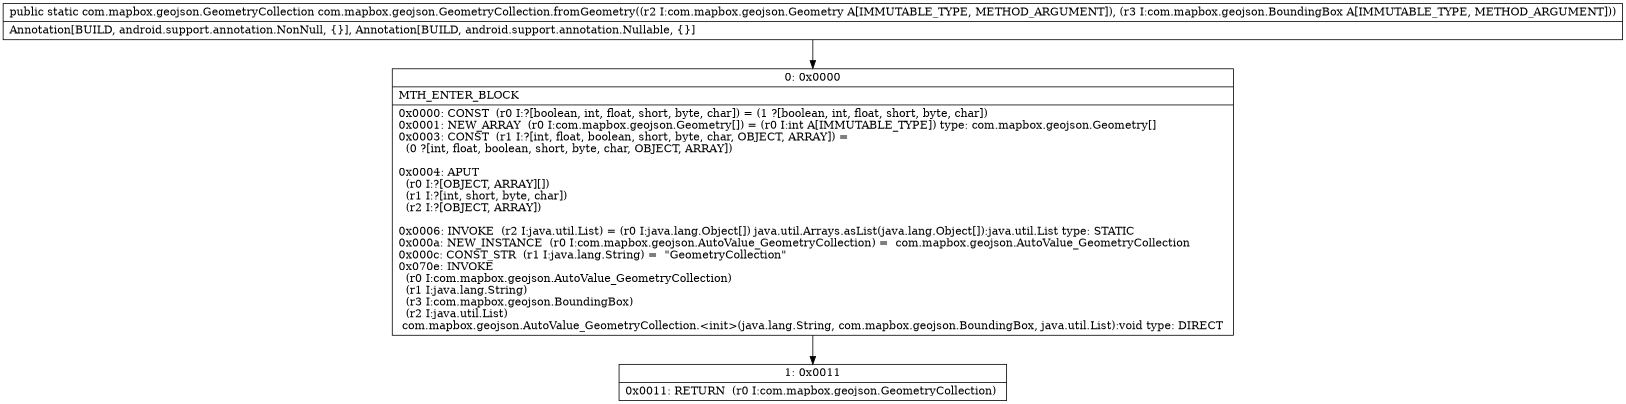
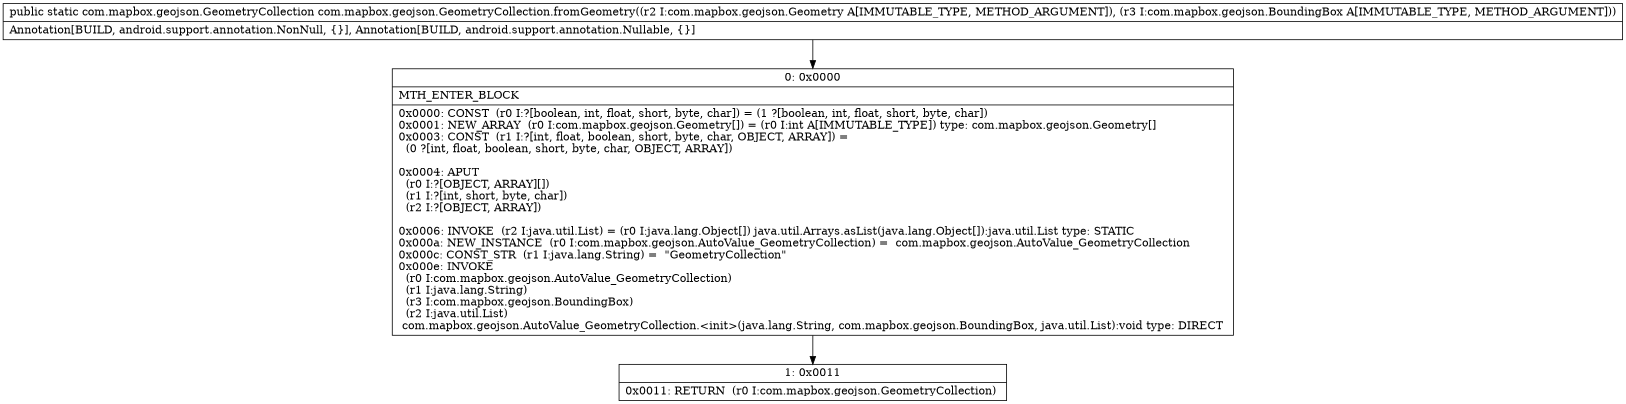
node "0: 0x0000": text "0x070e: INVOKE" -> "0x000e: INVOKE"
